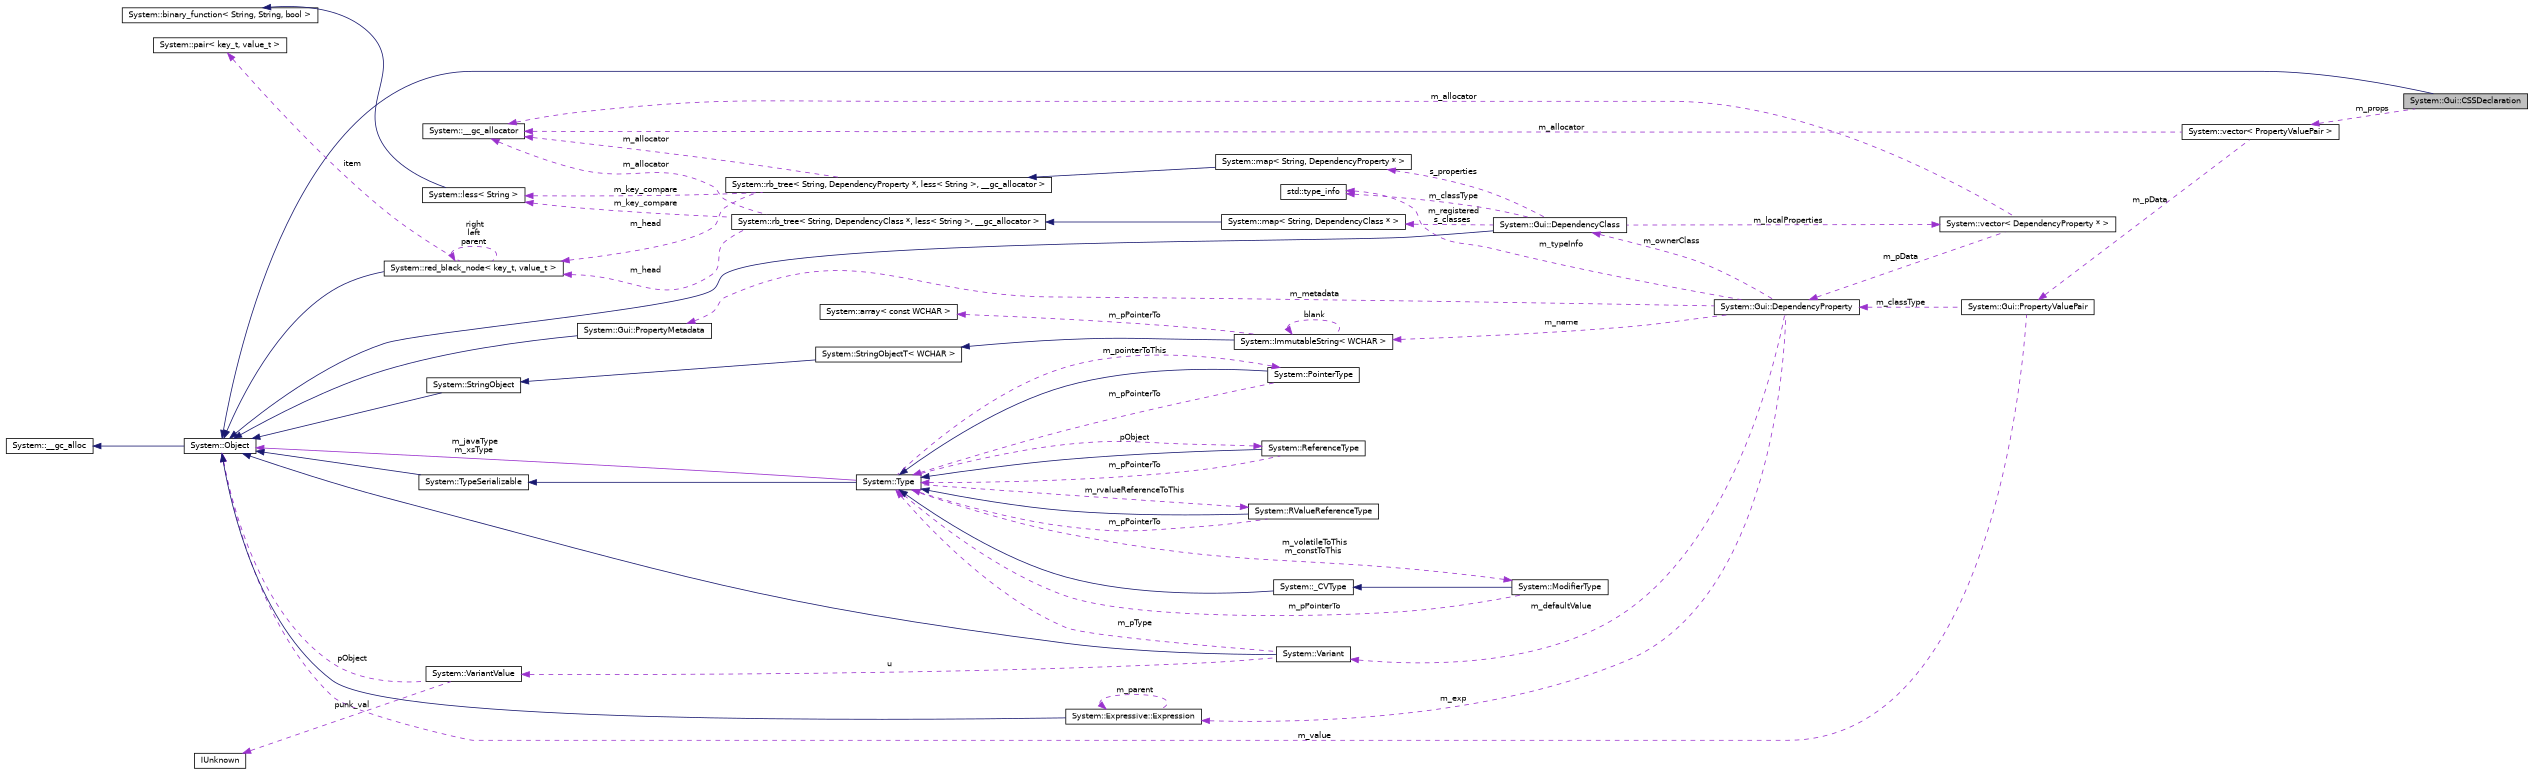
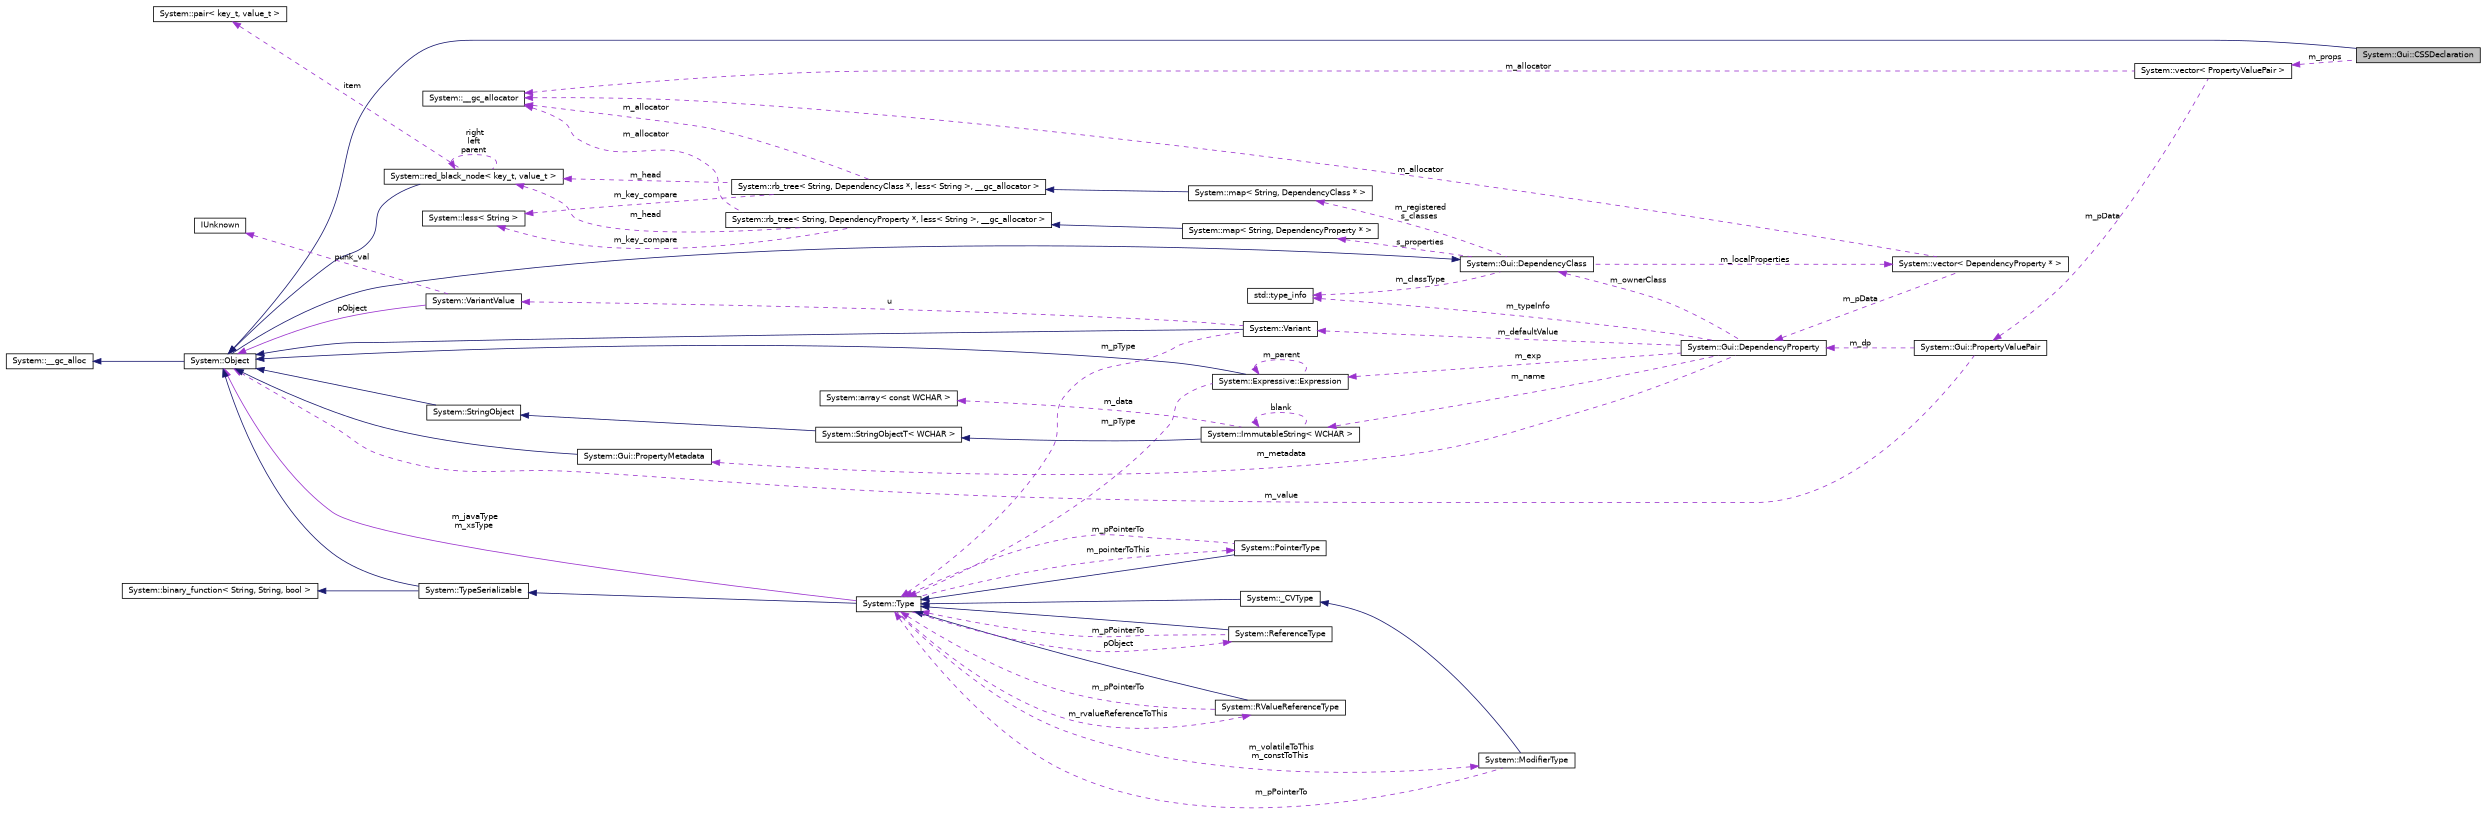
edge "System::less< String >" -> "System::binary_function< String, String, bool >": now "System::TypeSerializable" -> "System::binary_function< String, String, bool >"
edge "System::Gui::DependencyClass" -> "System::Object": reversed
edge "System::Gui::PropertyValuePair" -> "System::Gui::DependencyProperty": label " m_classType" -> " m_dp"
edge "System::ImmutableString< WCHAR >" -> "System::array< const WCHAR >": label " m_pPointerTo" -> " m_data"
edge "System::Expressive::Expression" -> "System::Type": added, label "m_pType"
edge "System::VariantValue" -> "System::Object": style dashed -> solid
